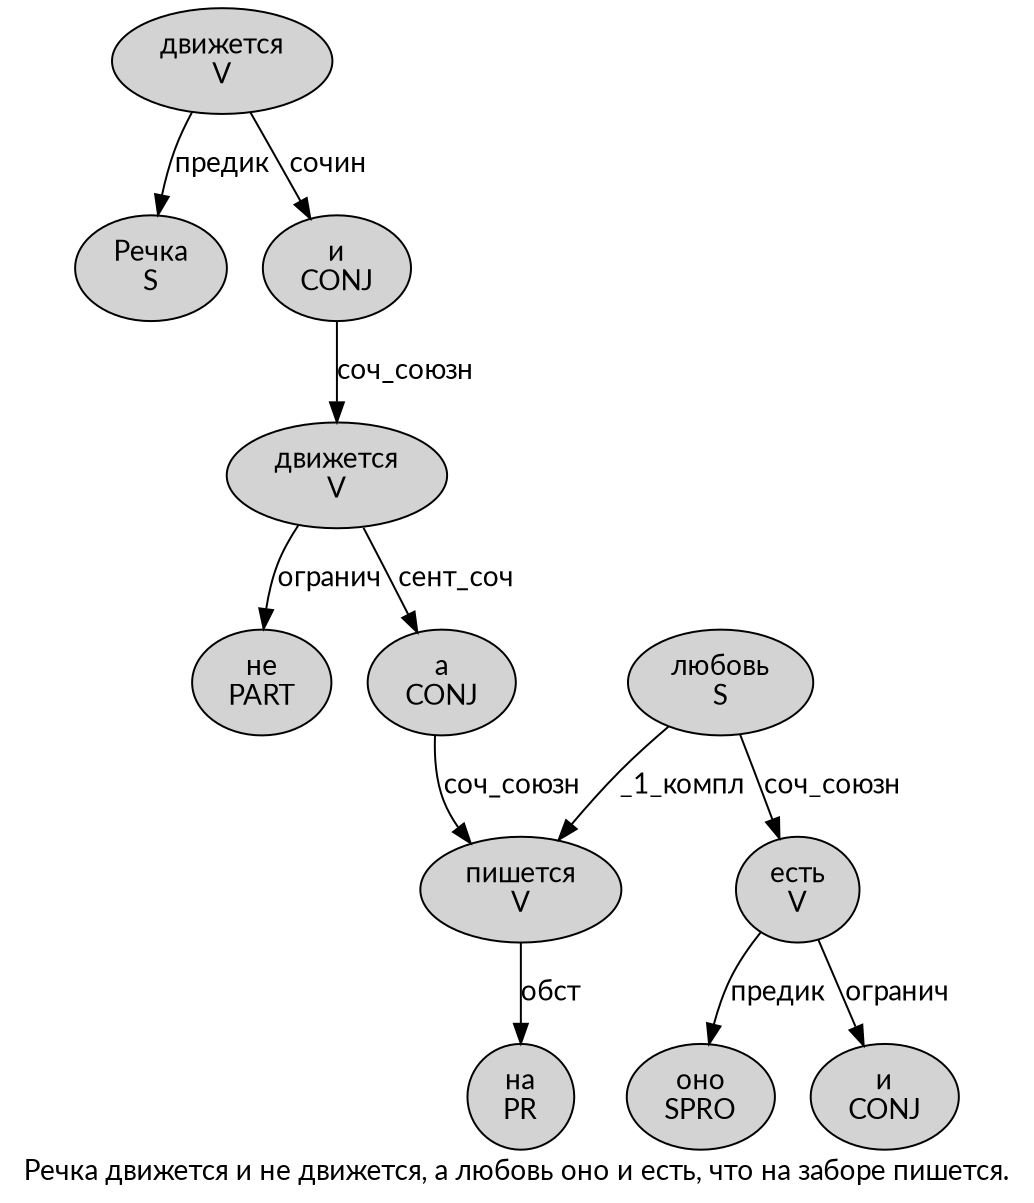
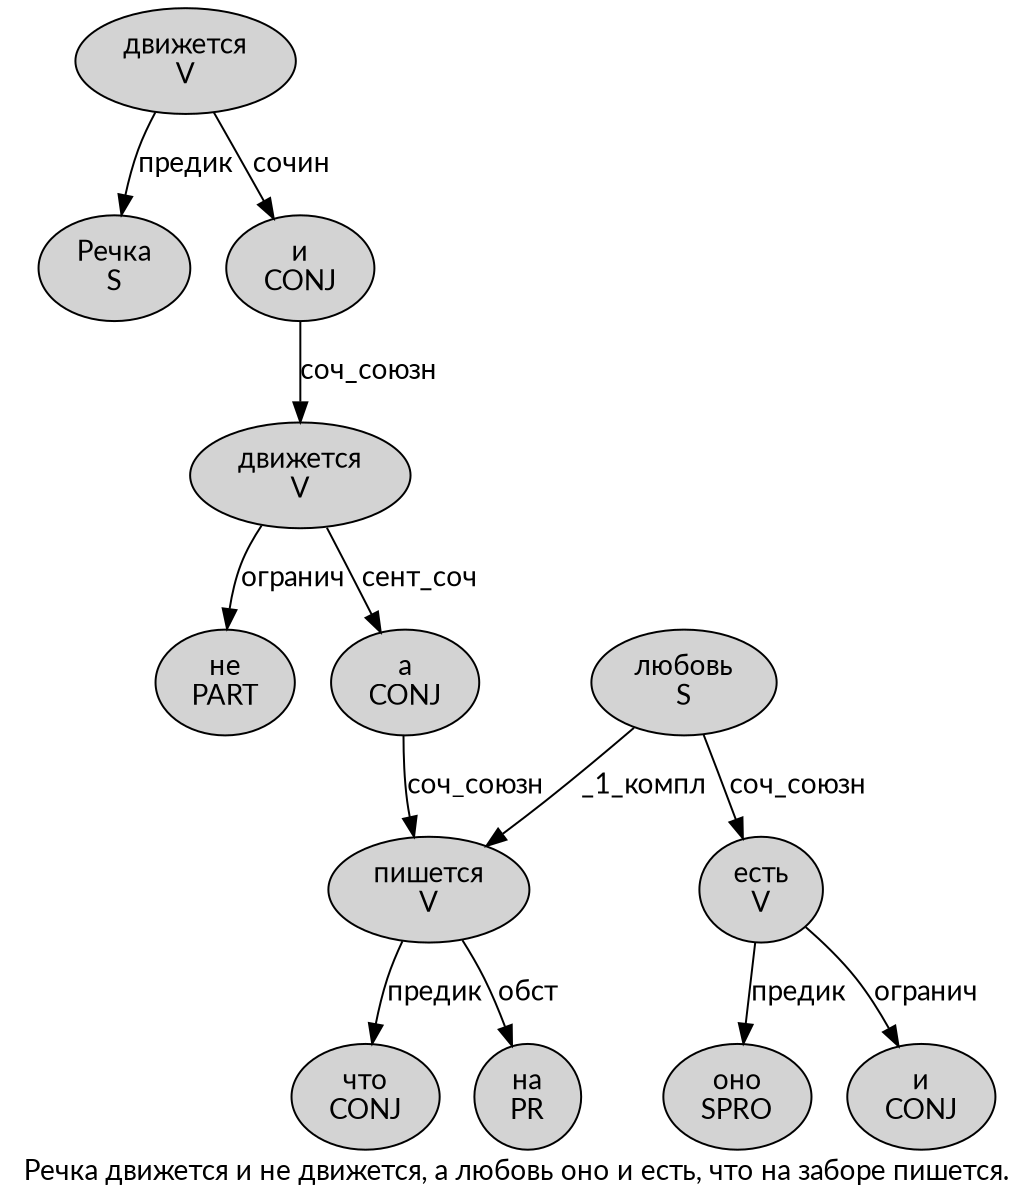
node "что CONJ": added
